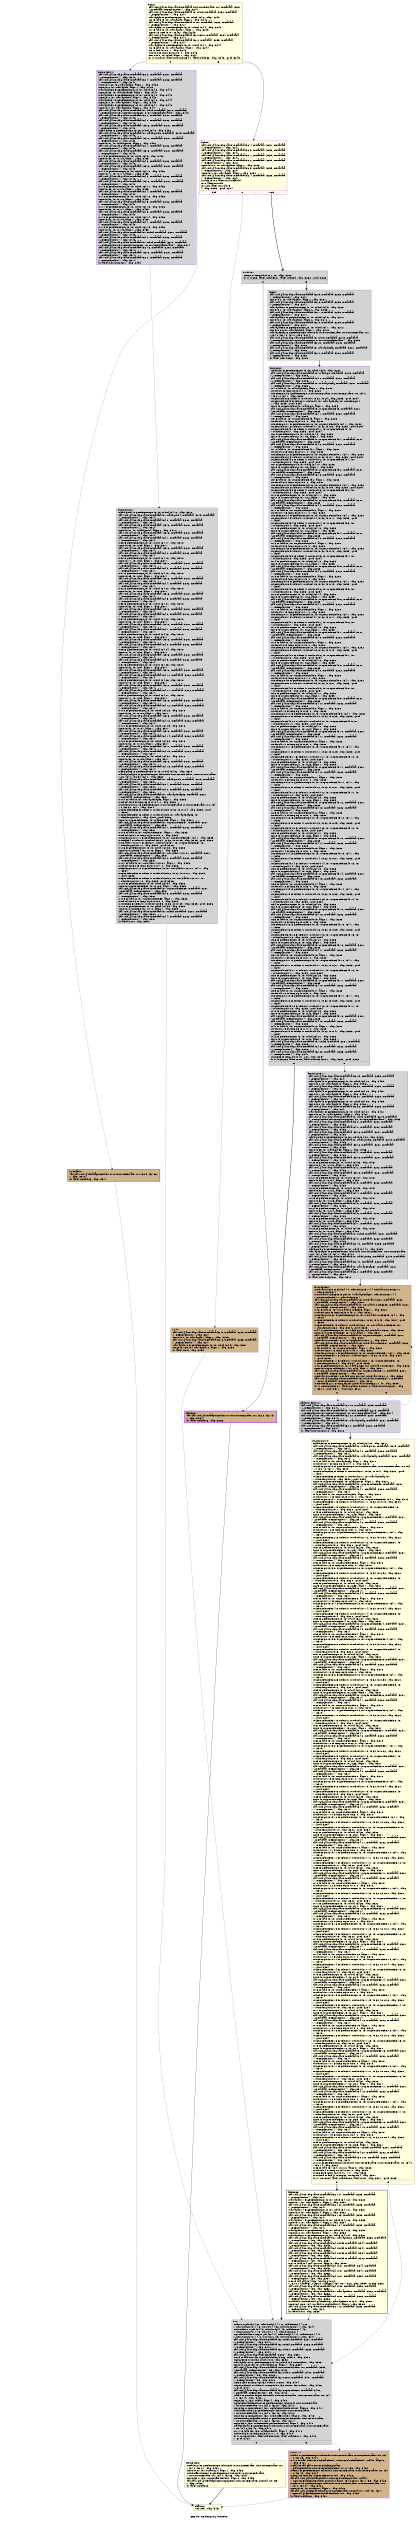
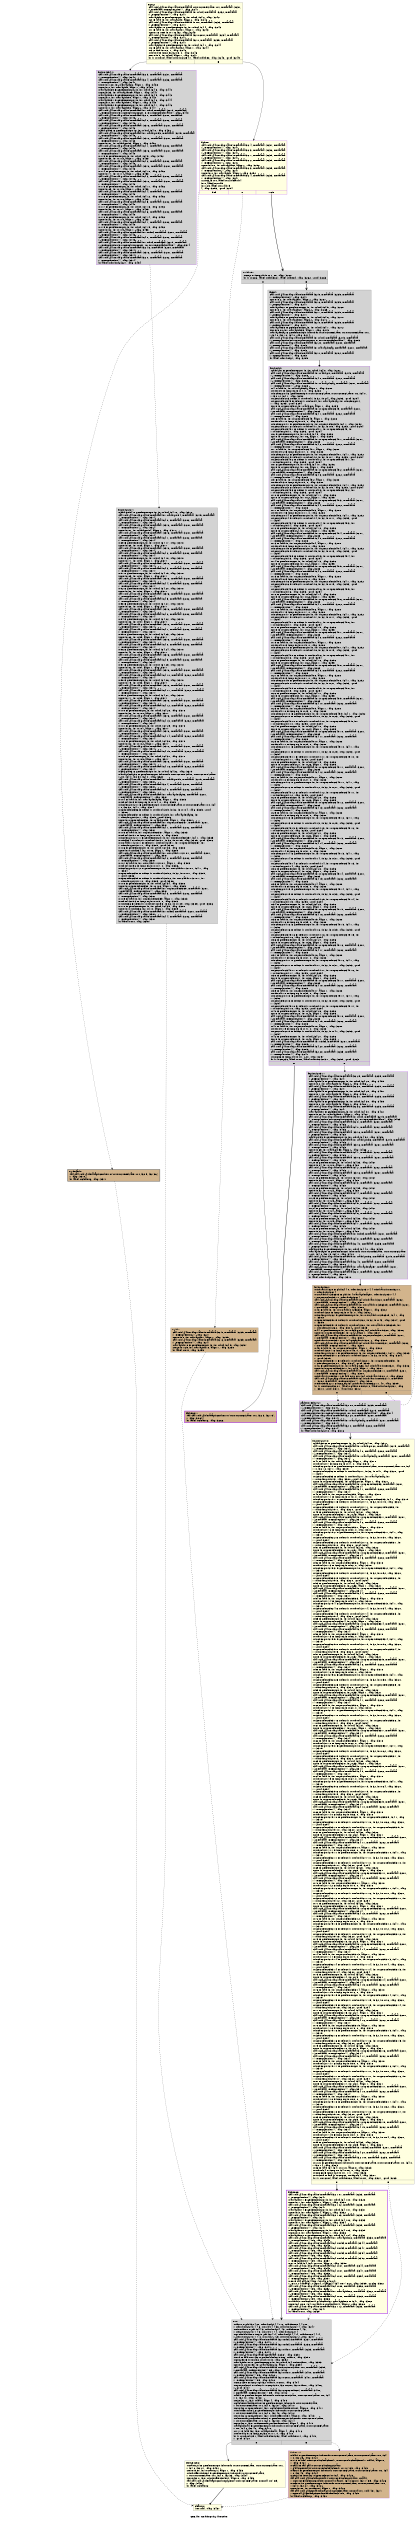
edge "if.then21:" -> "cleanup:": removed
node "if.then68:": color gray40 -> purple
edge "out:" -> "if.else.i292:": added
